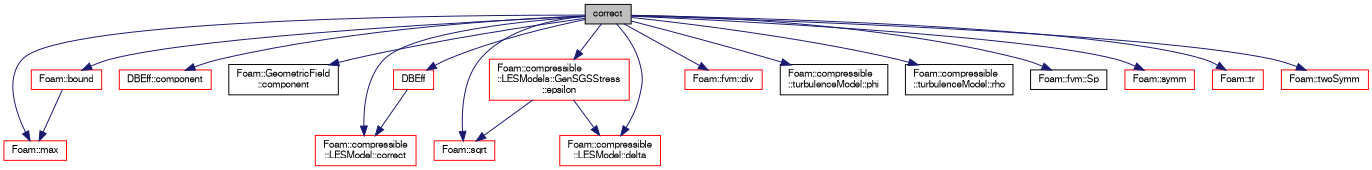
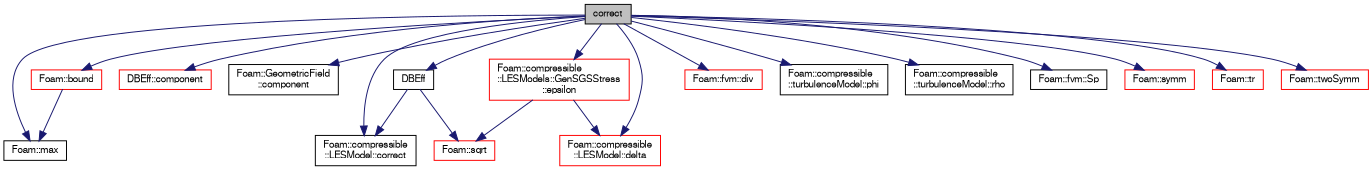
edge "correct" -> "Foam::sqrt": now "DBEff" -> "Foam::sqrt"
node "DBEff": color red -> black
node "Foam::max": color red -> black
node "Foam::compressible ::LESModel::correct": color red -> black
